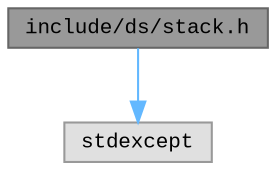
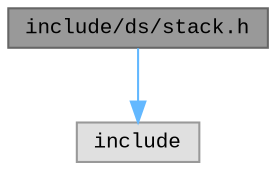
node "stdexcept": label "stdexcept" -> "include"
